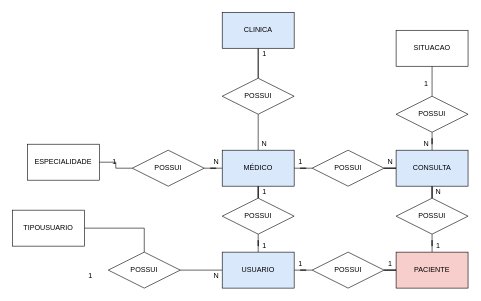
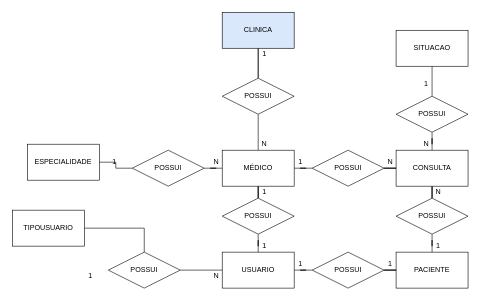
node "MÉDICO": fillcolor #dae8fc -> #ffffff
node "CONSULTA": fillcolor #dae8fc -> #ffffff
node "USUARIO": fillcolor #dae8fc -> #ffffff
node "PACIENTE": fillcolor #f8cecc -> #ffffff
